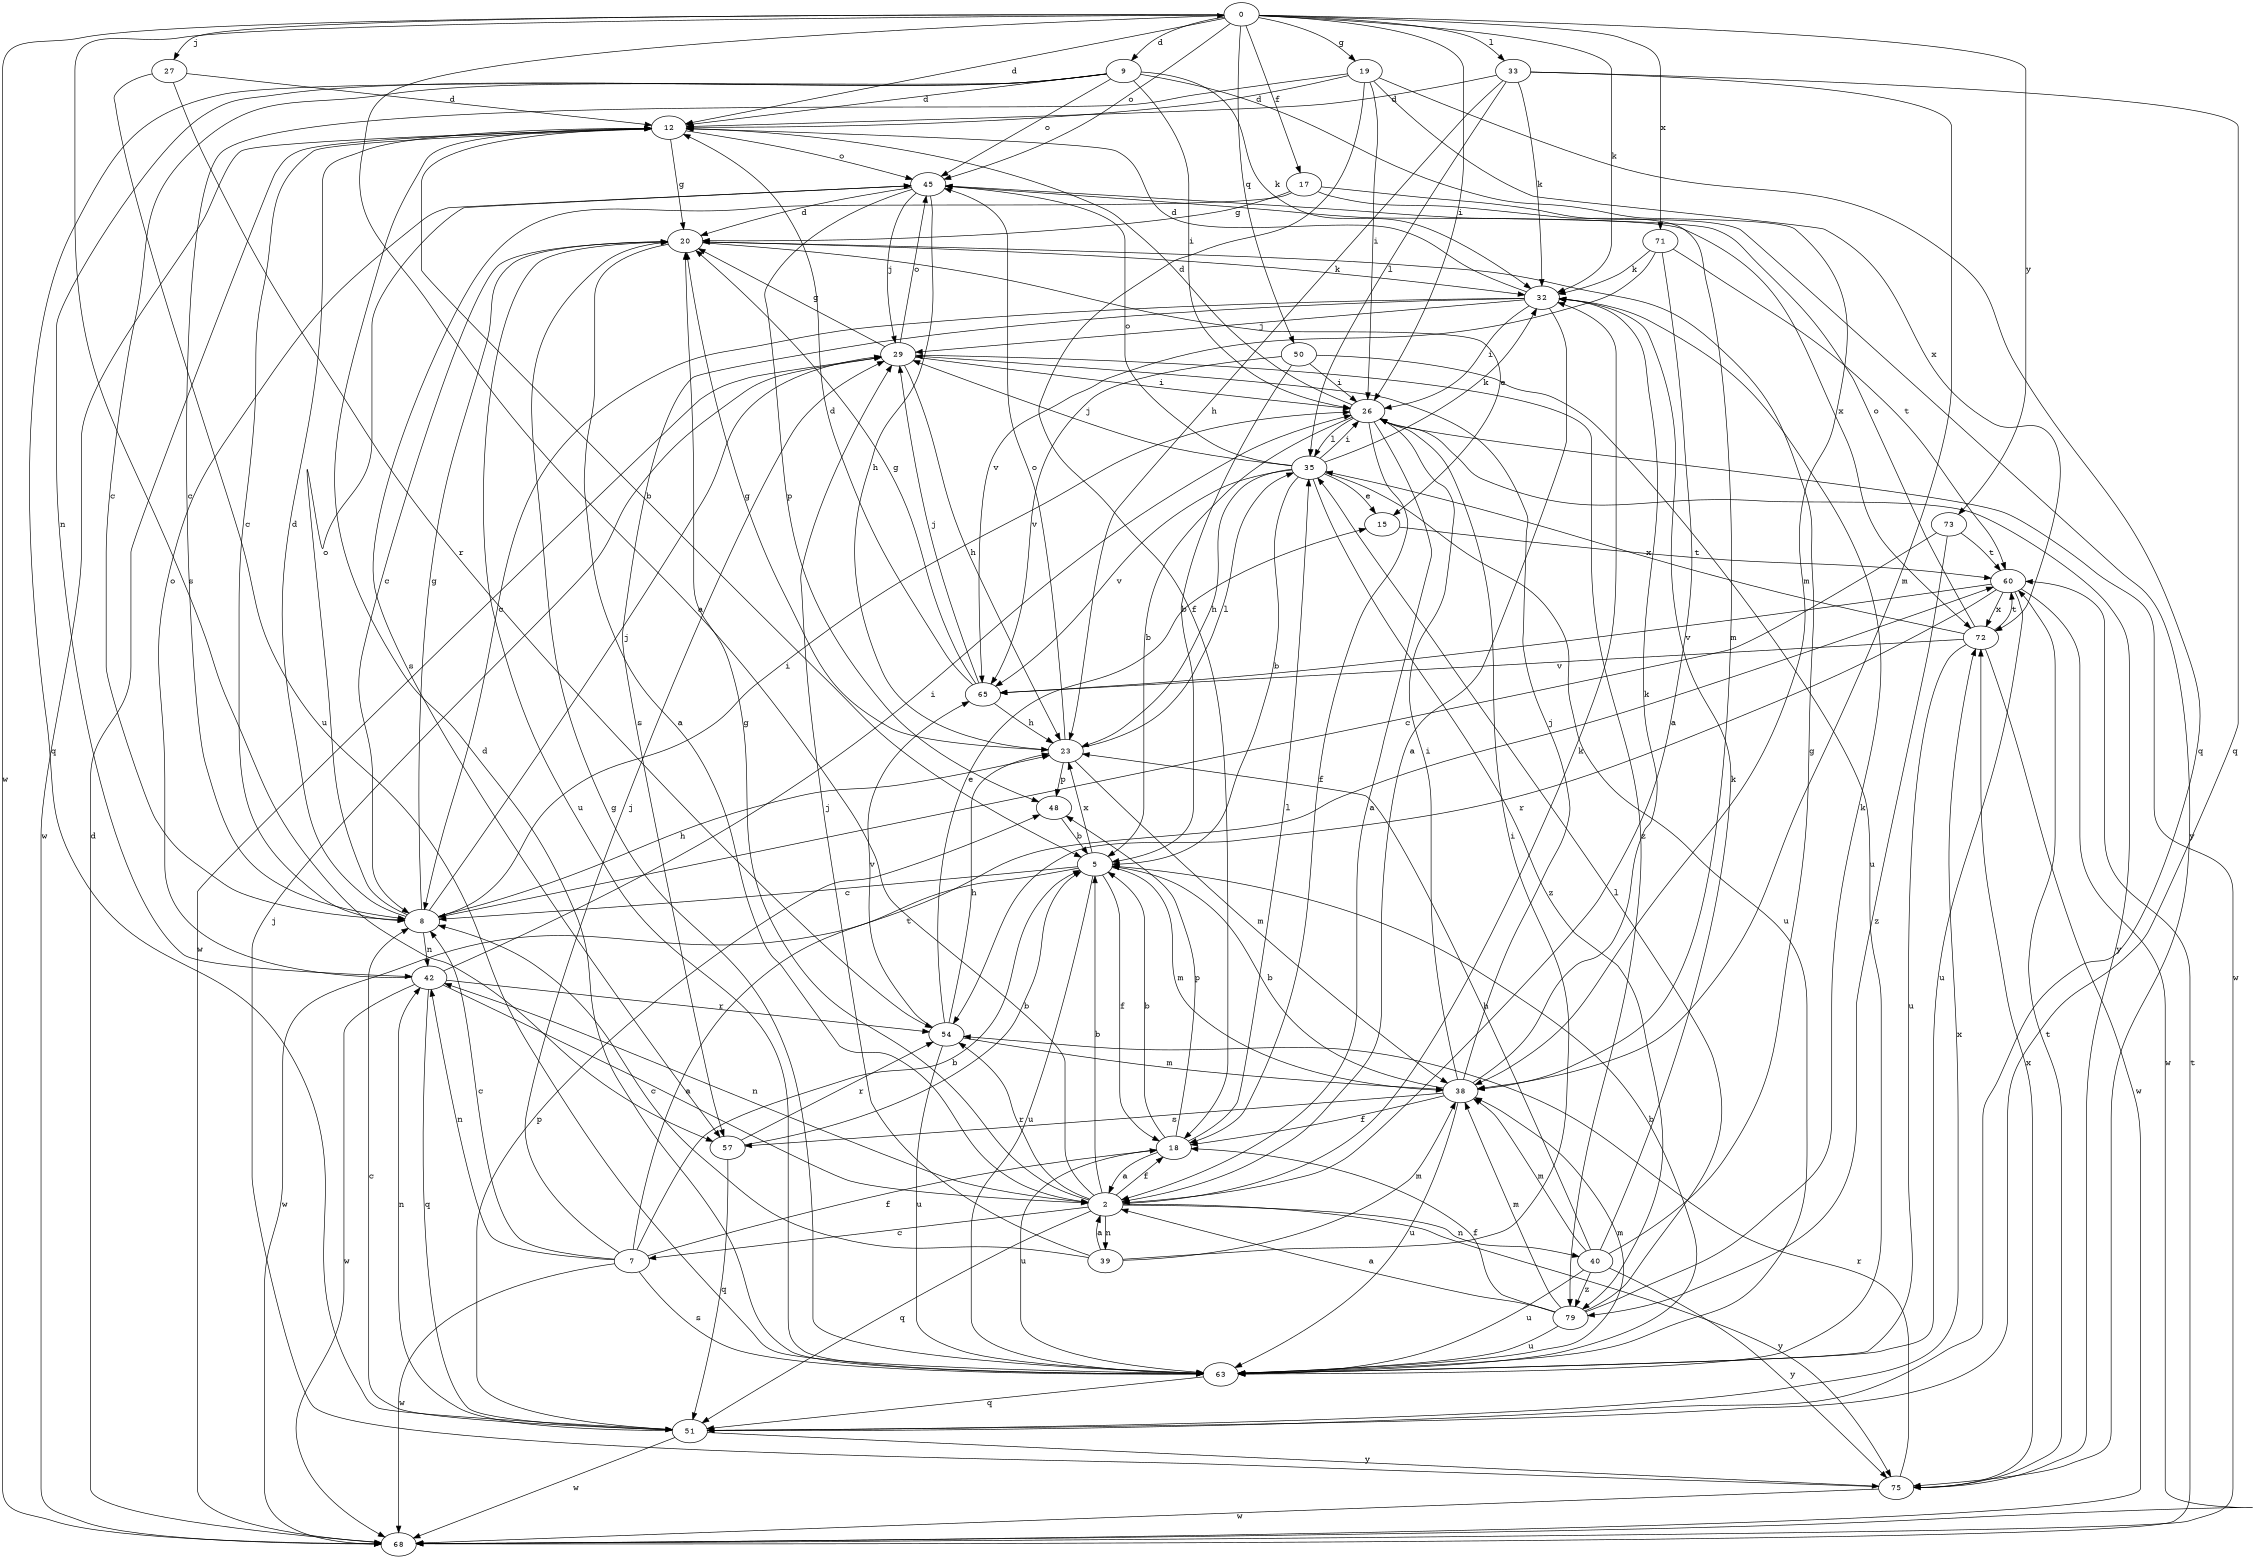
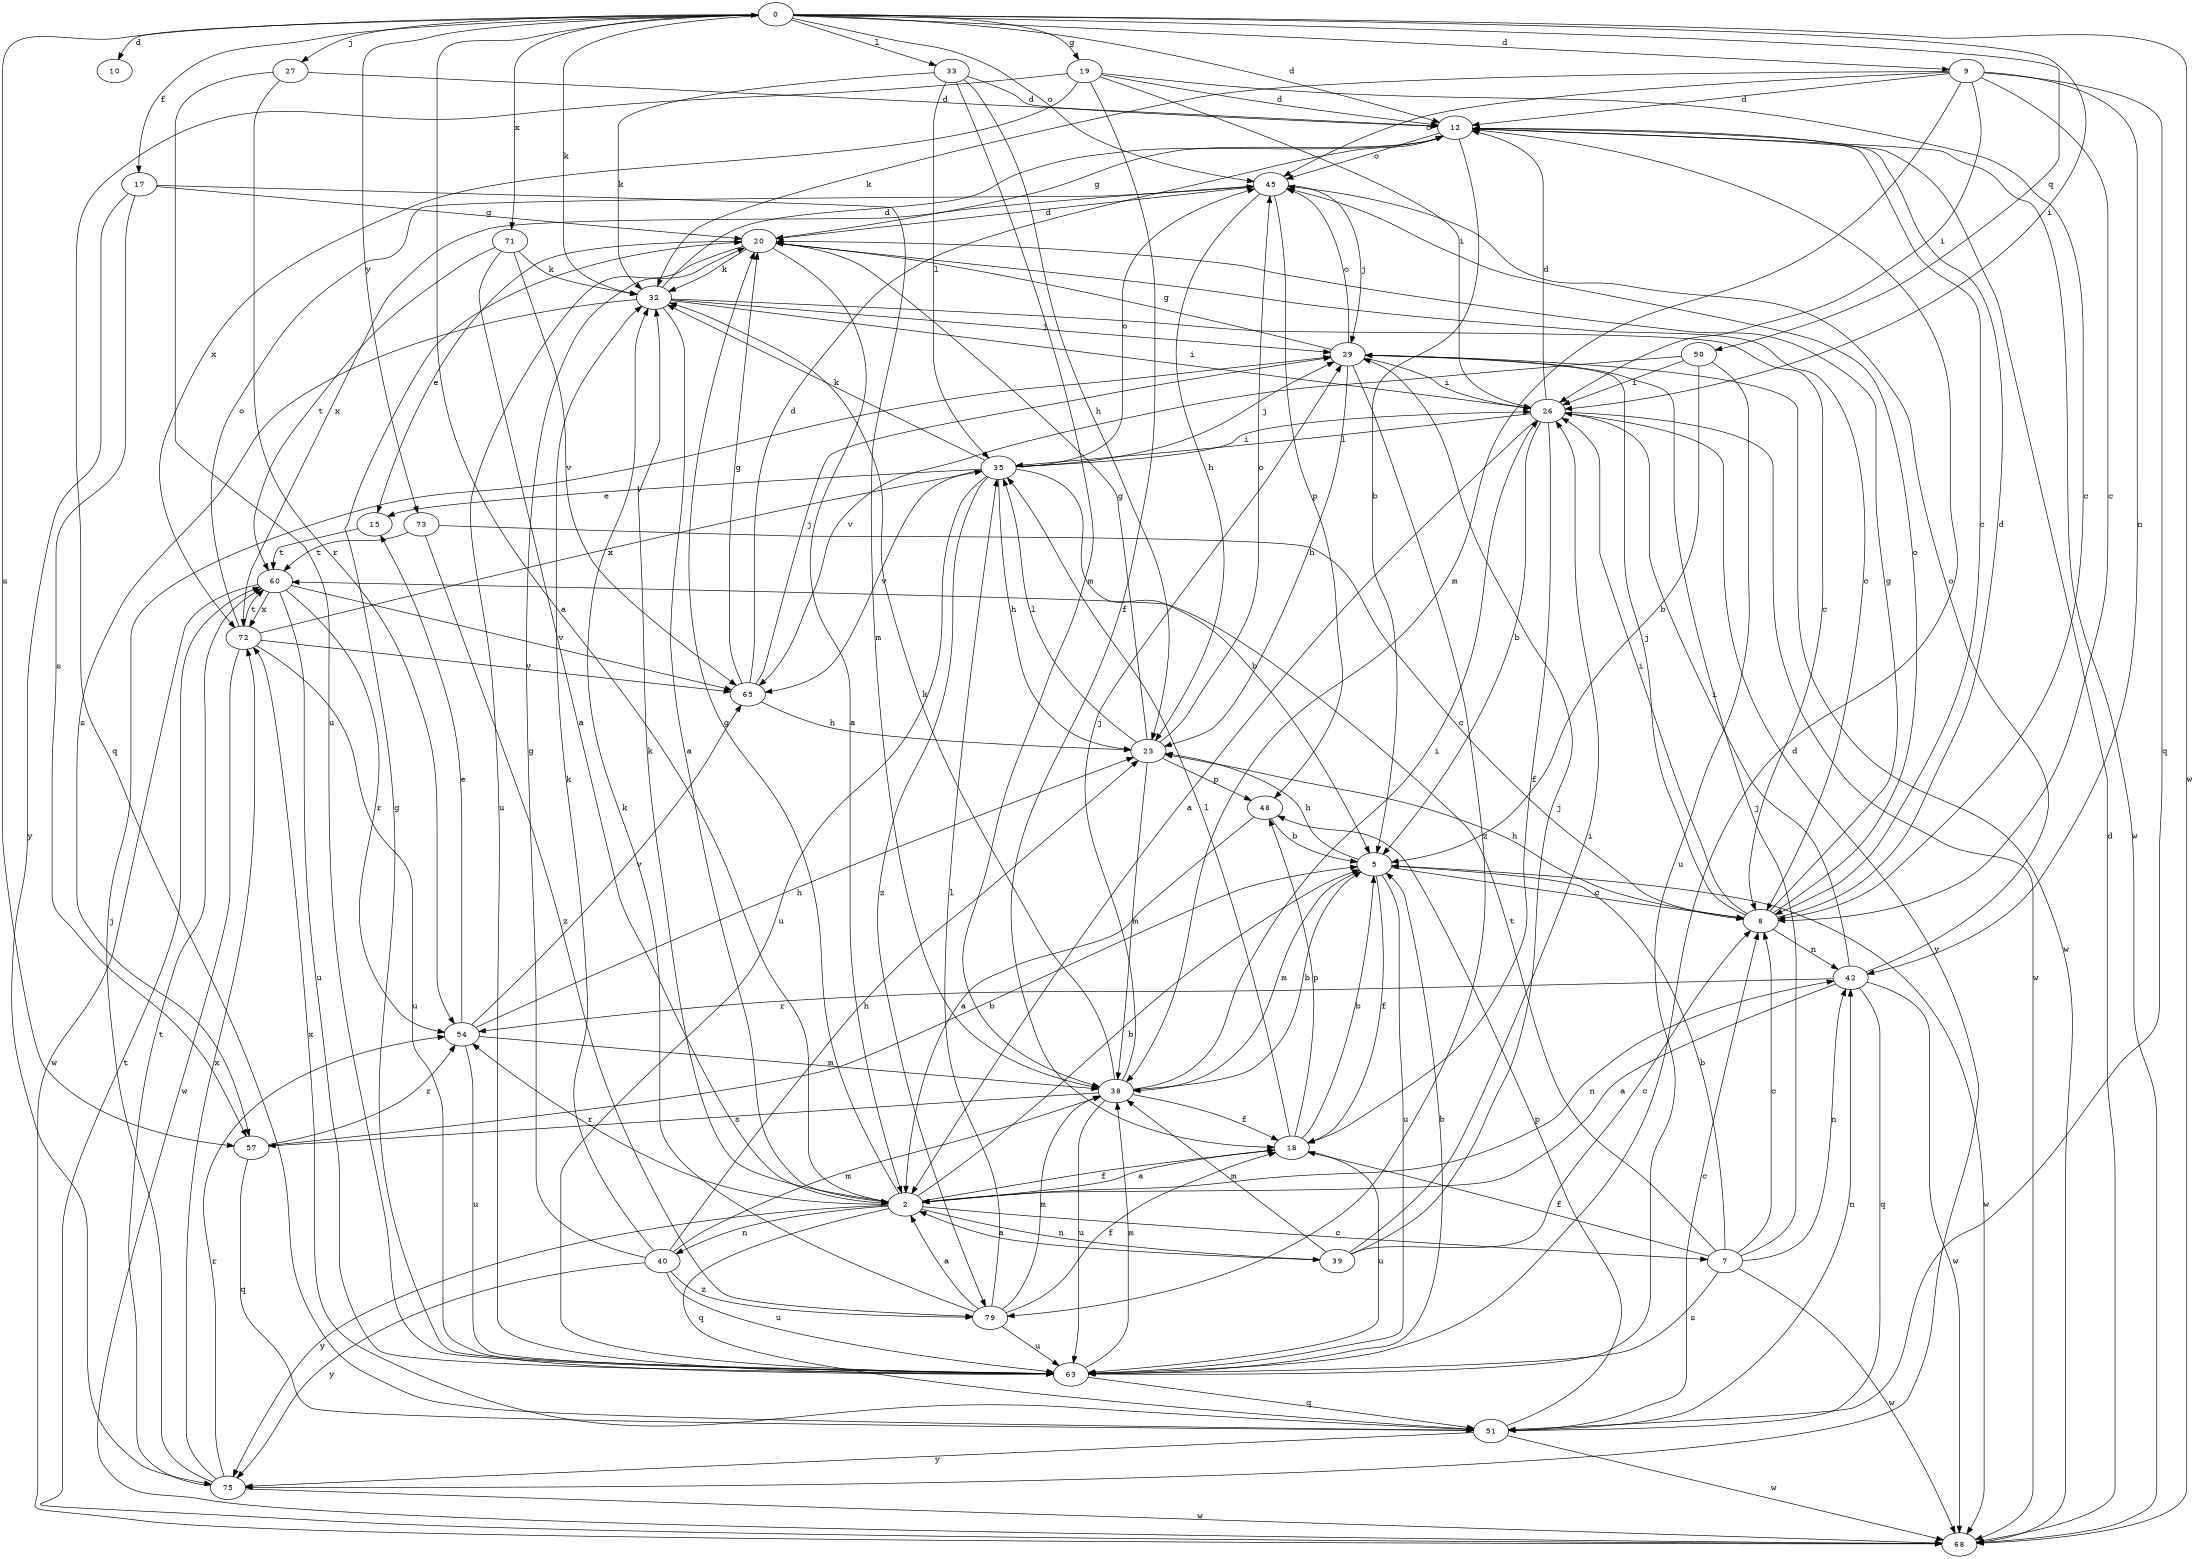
node "10": added
edge "5" -> "23": label "x" -> "h"
edge "48" -> "2": added, label "a"
edge "33" -> "51": removed, label "q"
